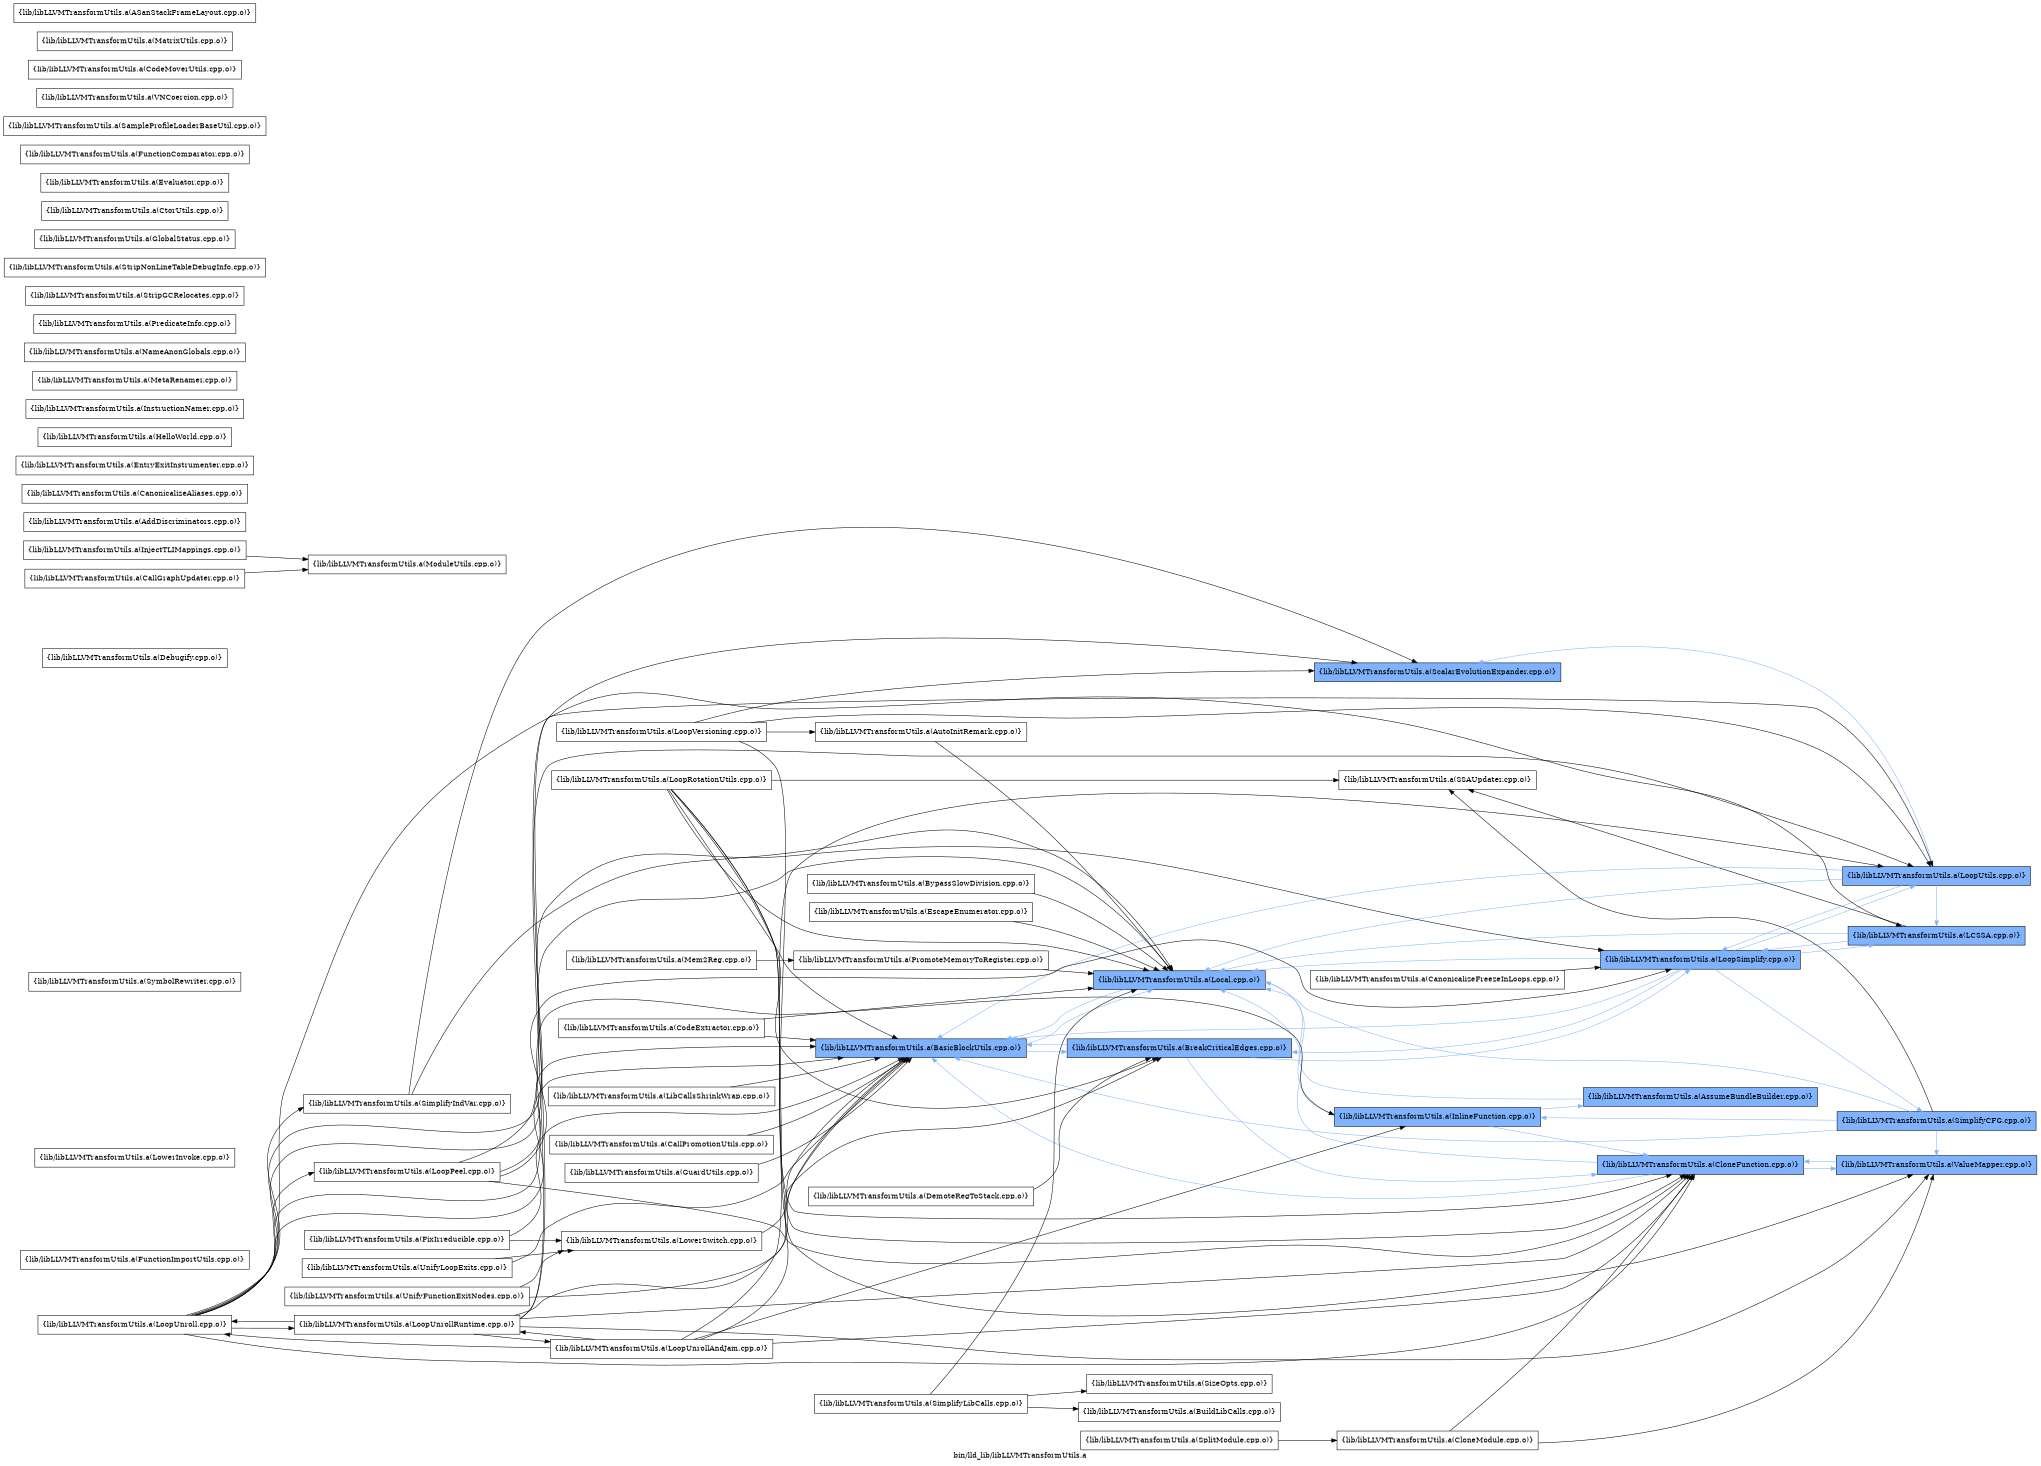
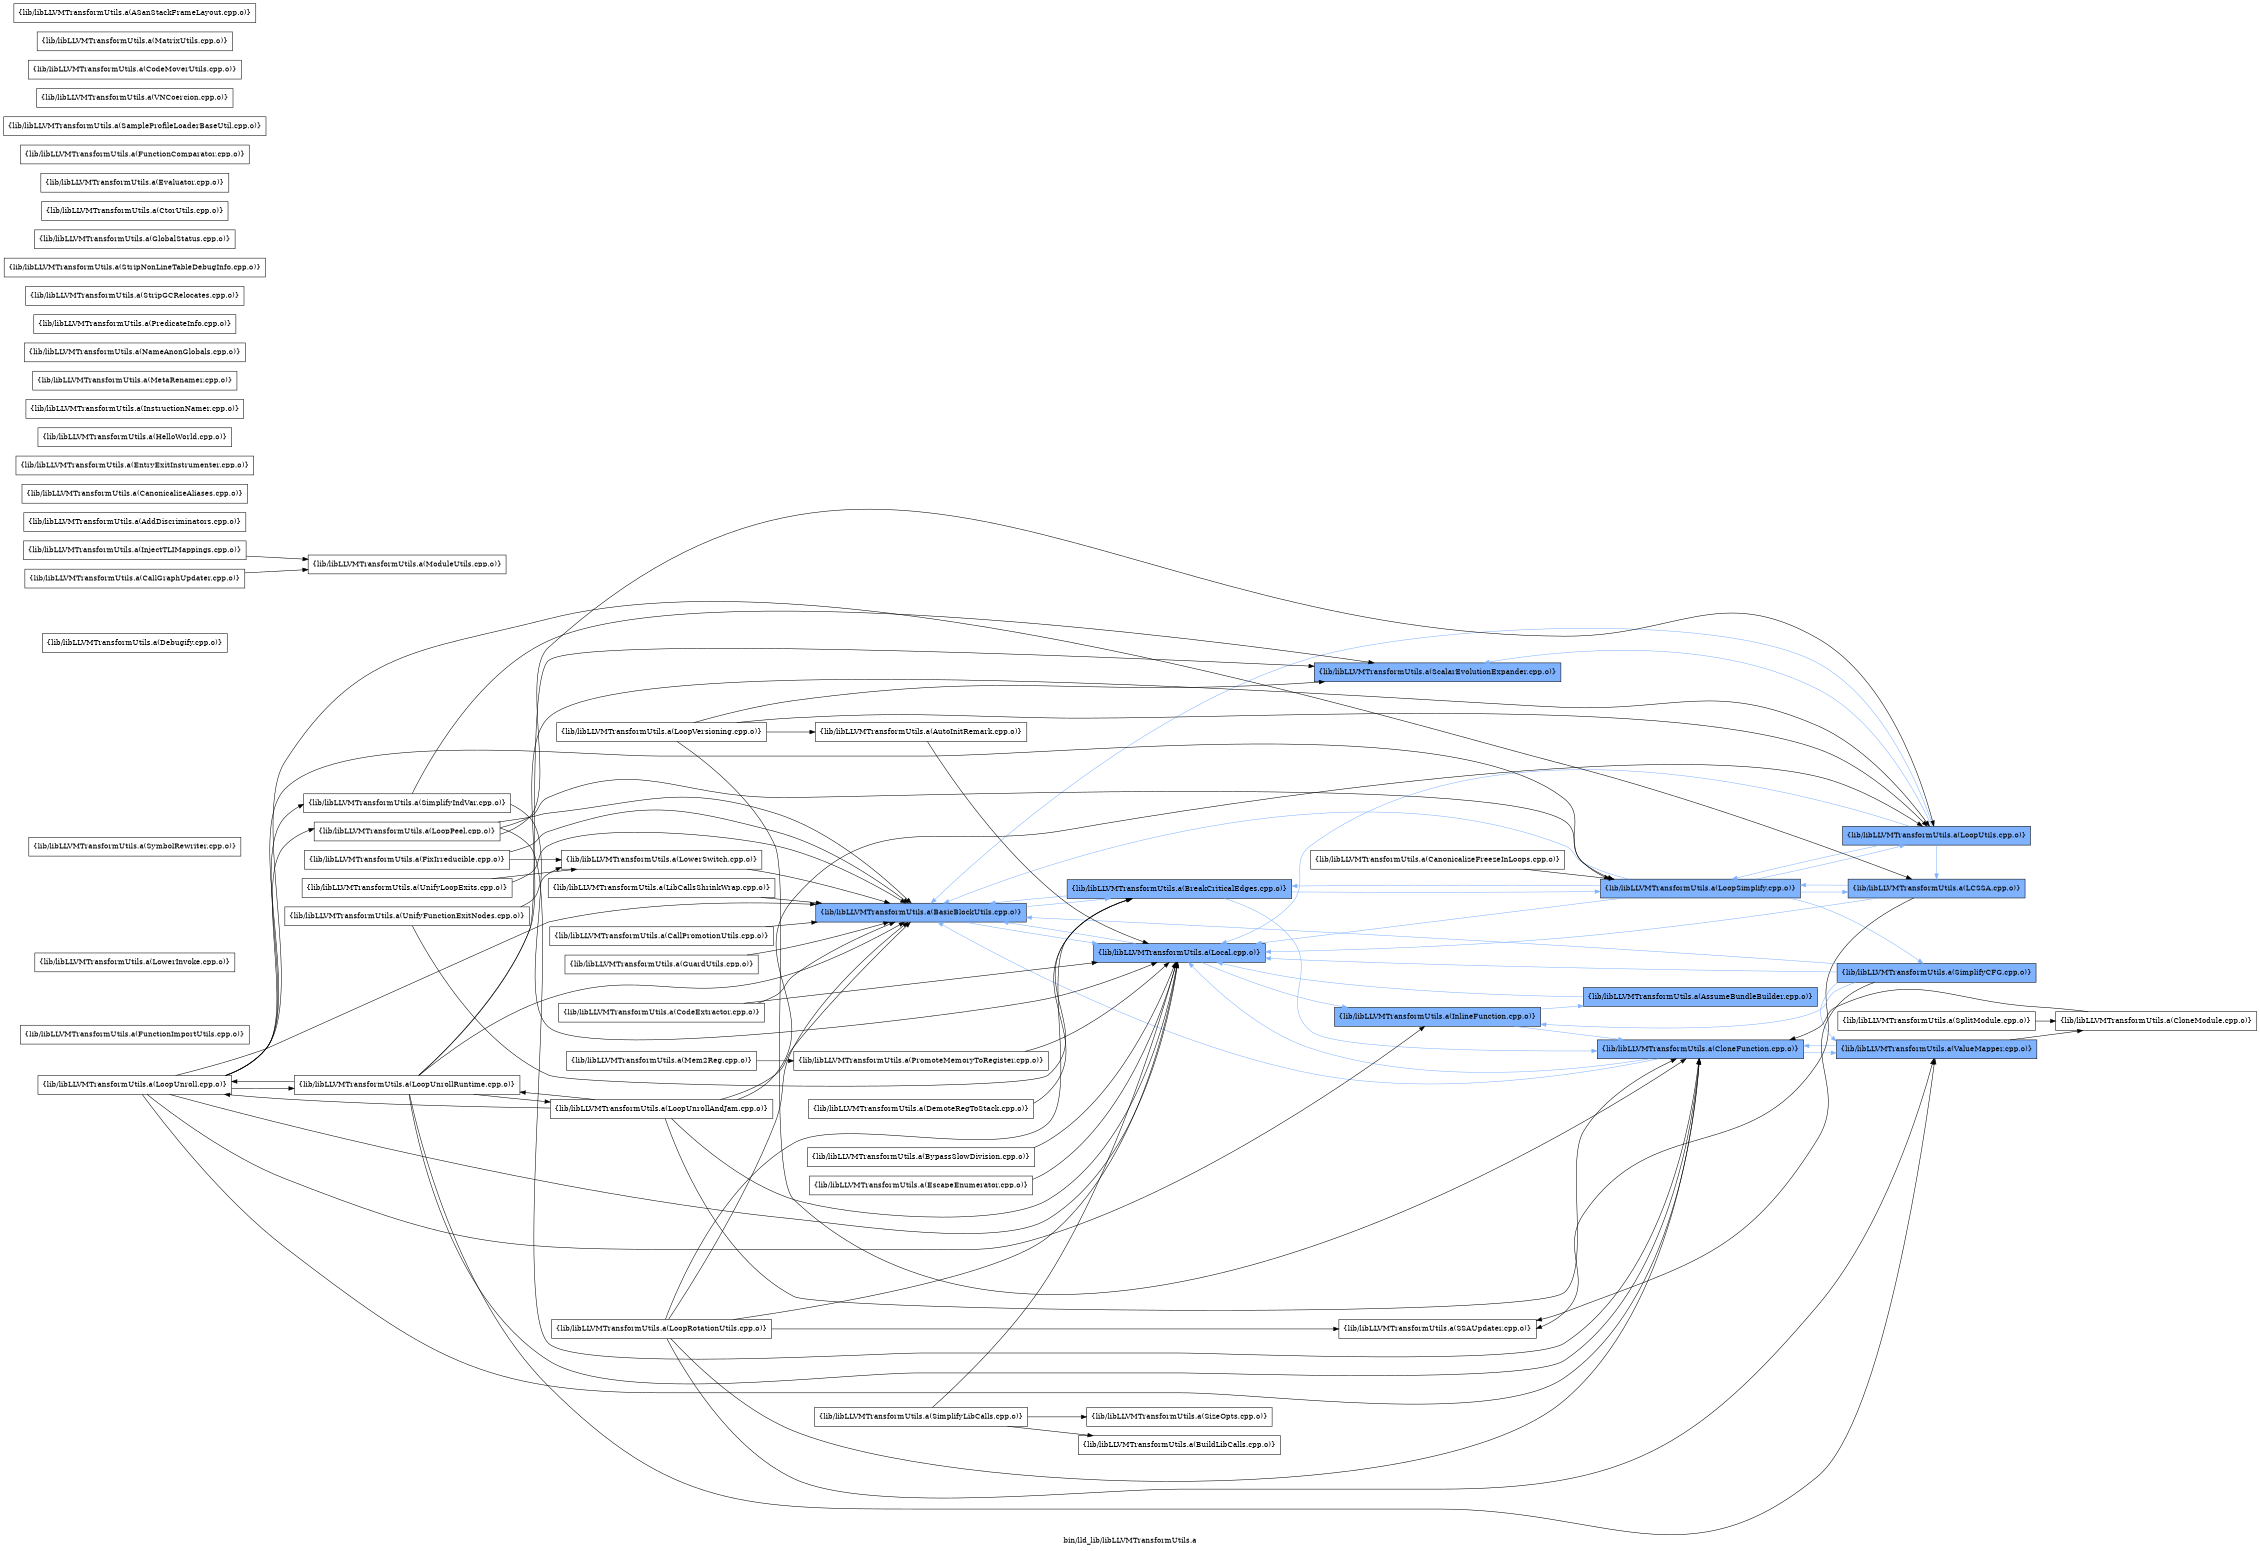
edge "{lib/libLLVMTransformUtils.a(LoopUnrollAndJam.cpp.o)}" -> "{lib/libLLVMTransformUtils.a(InlineFunction.cpp.o)}": now "{lib/libLLVMTransformUtils.a(LoopUnrollAndJam.cpp.o)}" -> "{lib/libLLVMTransformUtils.a(Local.cpp.o)}"
edge "{lib/libLLVMTransformUtils.a(CloneModule.cpp.o)}" -> "{lib/libLLVMTransformUtils.a(ValueMapper.cpp.o)}": reversed
